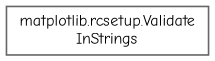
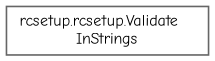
node "matplotlib.rcsetup.Validate InStrings": label "matplotlib.rcsetup.Validate InStrings" -> "rcsetup.rcsetup.Validate InStrings"
